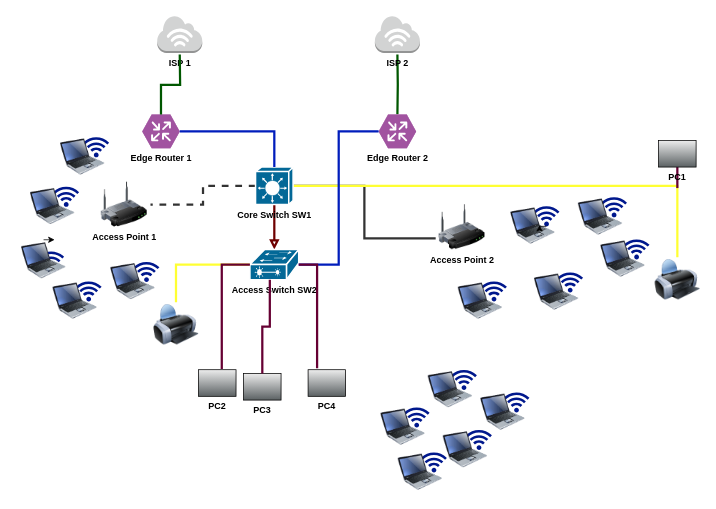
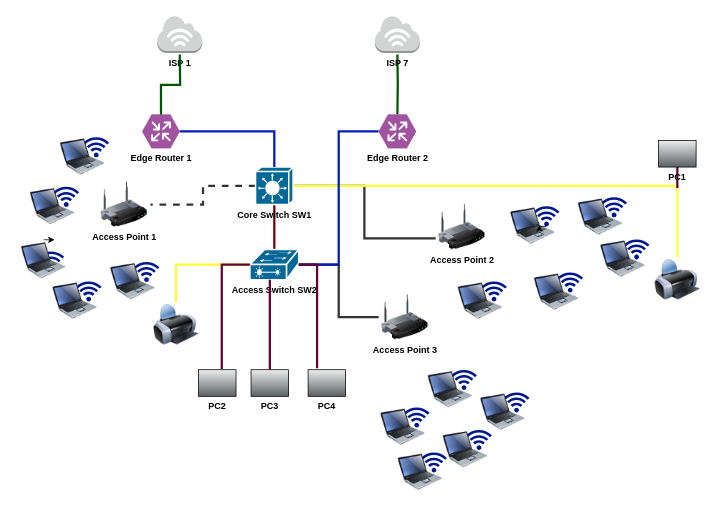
node "ISP 2": label "ISP 2" -> "ISP 7"
edge "Core Switch SW1" -> "Access Switch SW2": arrowhead block -> none
edge "Access Switch SW2" -- "Access Point 3": added
node "Access Point 3": added
node "PC3": moved (262, 386) -> (270, 383)
